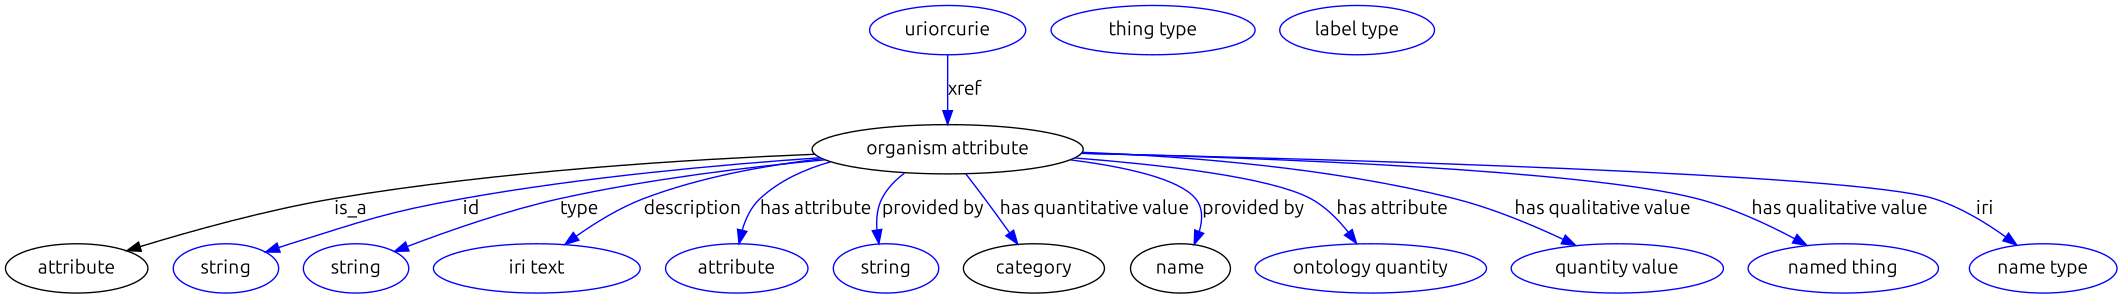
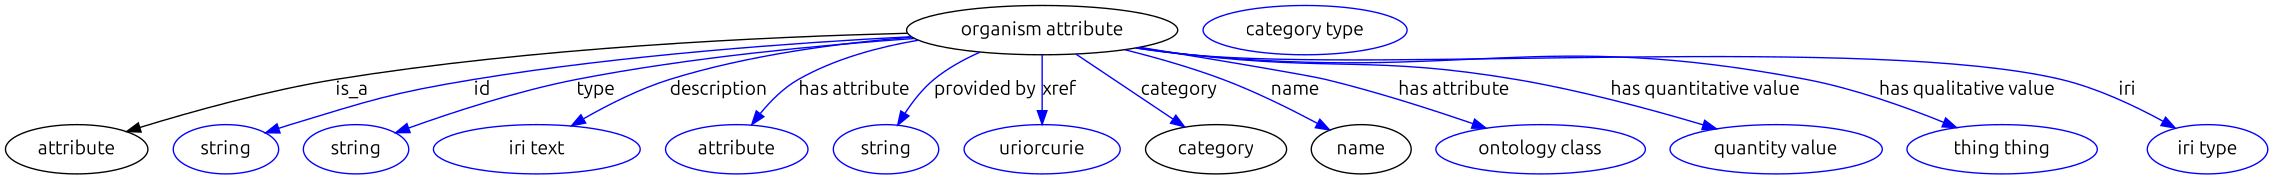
node "thing type": label "thing type" -> "category type"
node "label type": removed
edge "uriorcurie" -> "organism attribute": reversed
edge "organism attribute" -> "category": label "has quantitative value" -> "category"
edge "organism attribute" -> "name": label "provided by" -> "name"
edge "organism attribute" -> "quantity value": label "has qualitative value" -> "has quantitative value"
node "ontology quantity": label "ontology quantity" -> "ontology class"
node "named thing": label "named thing" -> "thing thing"
node "name type": label "name type" -> "iri type"
